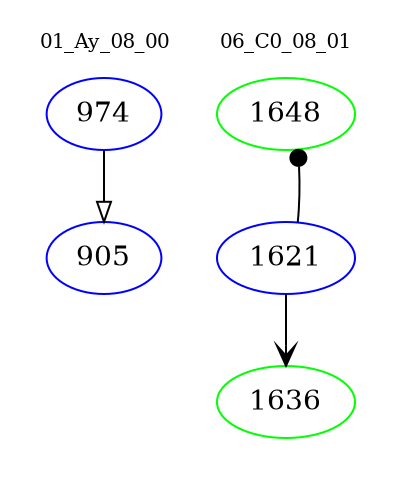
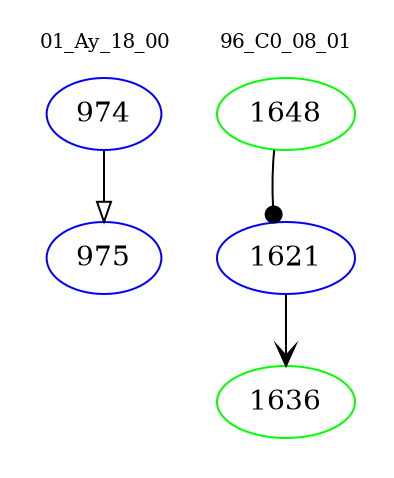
cluster "01_Ay_08_00": label "01_Ay_08_00" -> "01_Ay_18_00"
cluster "06_C0_08_01": label "06_C0_08_01" -> "96_C0_08_01"
edge "1621" -> "1648": reversed
node "905": label "905" -> "975"
